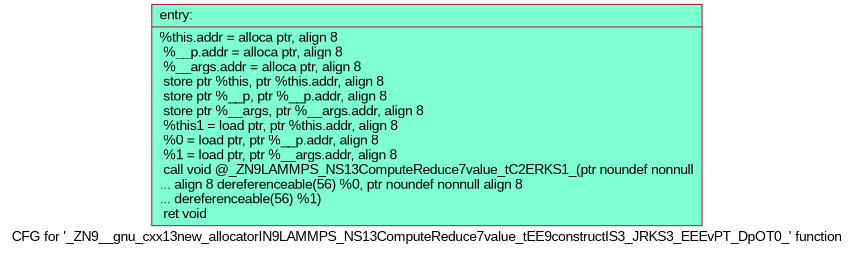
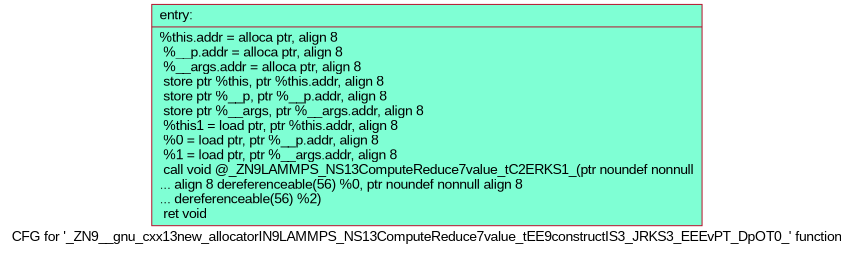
node "entry:": text "... dereferenceable(56) %1)" -> "... dereferenceable(56) %2)"
